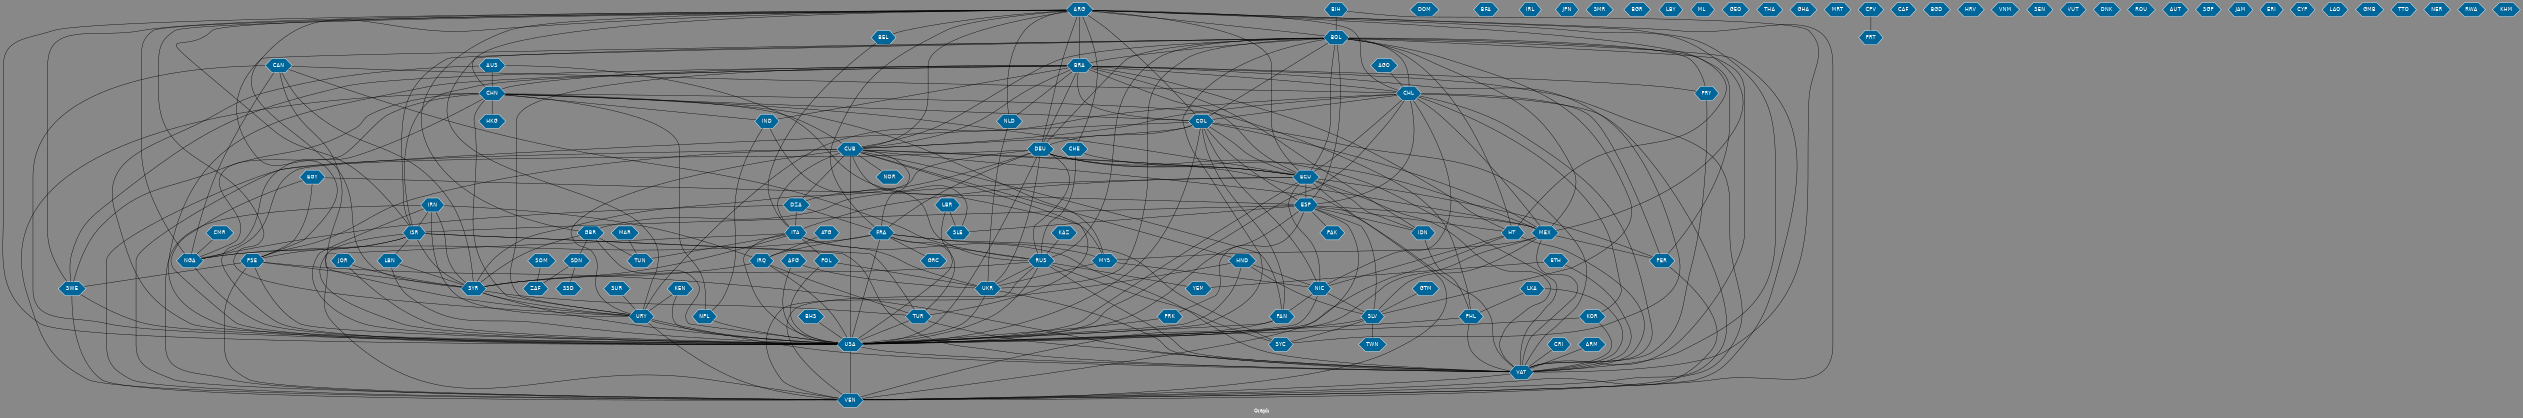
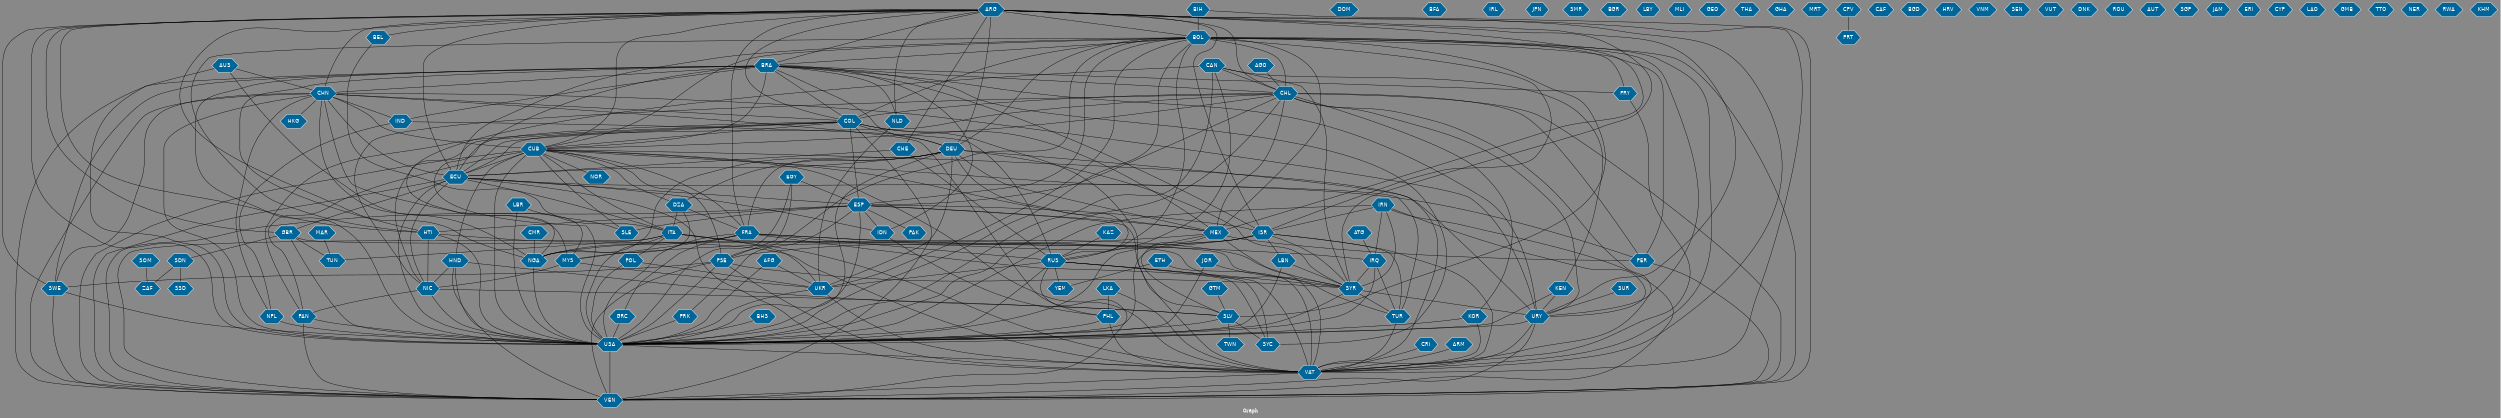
edge "CAN" -- "URY": now "CAN" -- "KEN"
edge "TUR" -- "USA": now "GRC" -- "USA"
